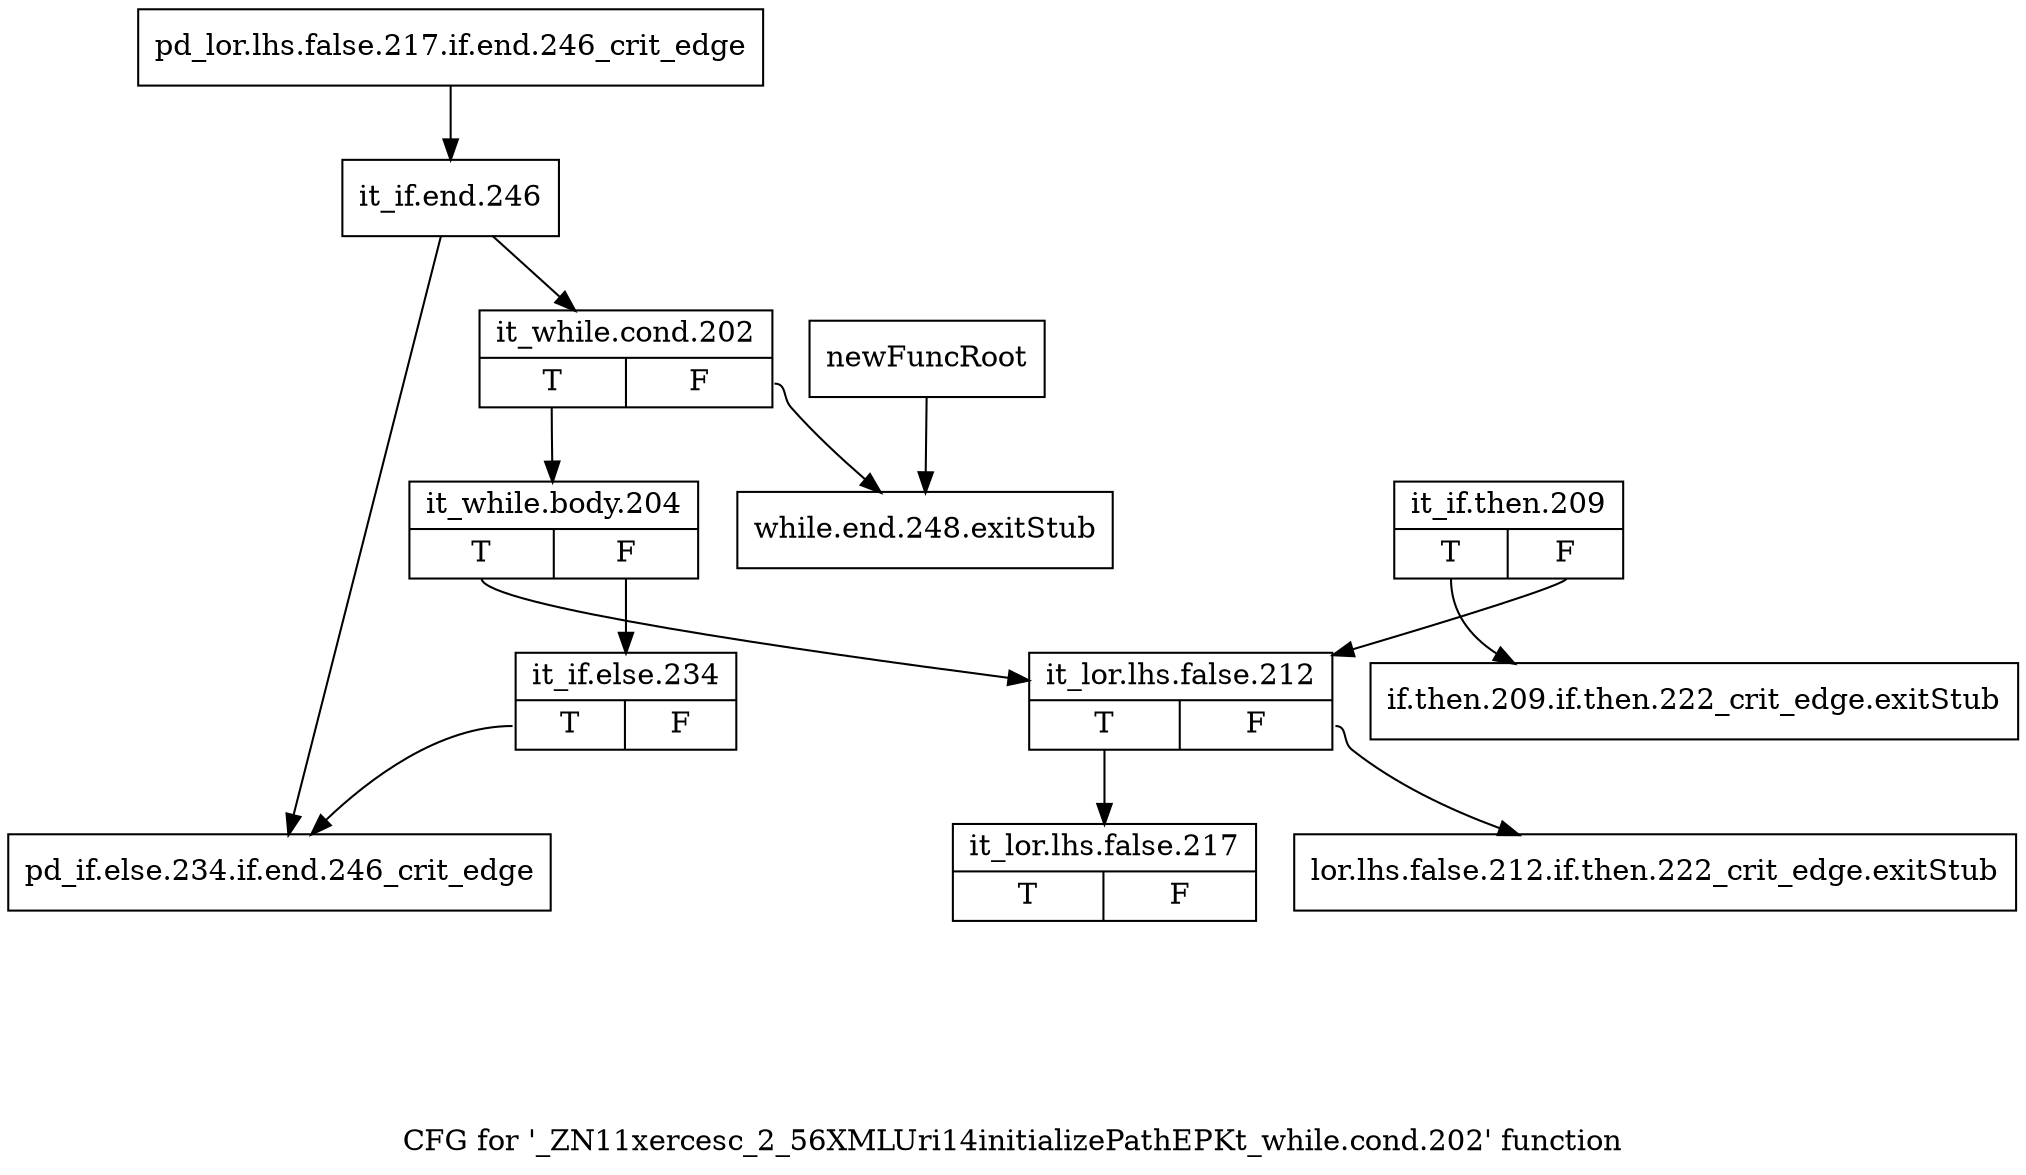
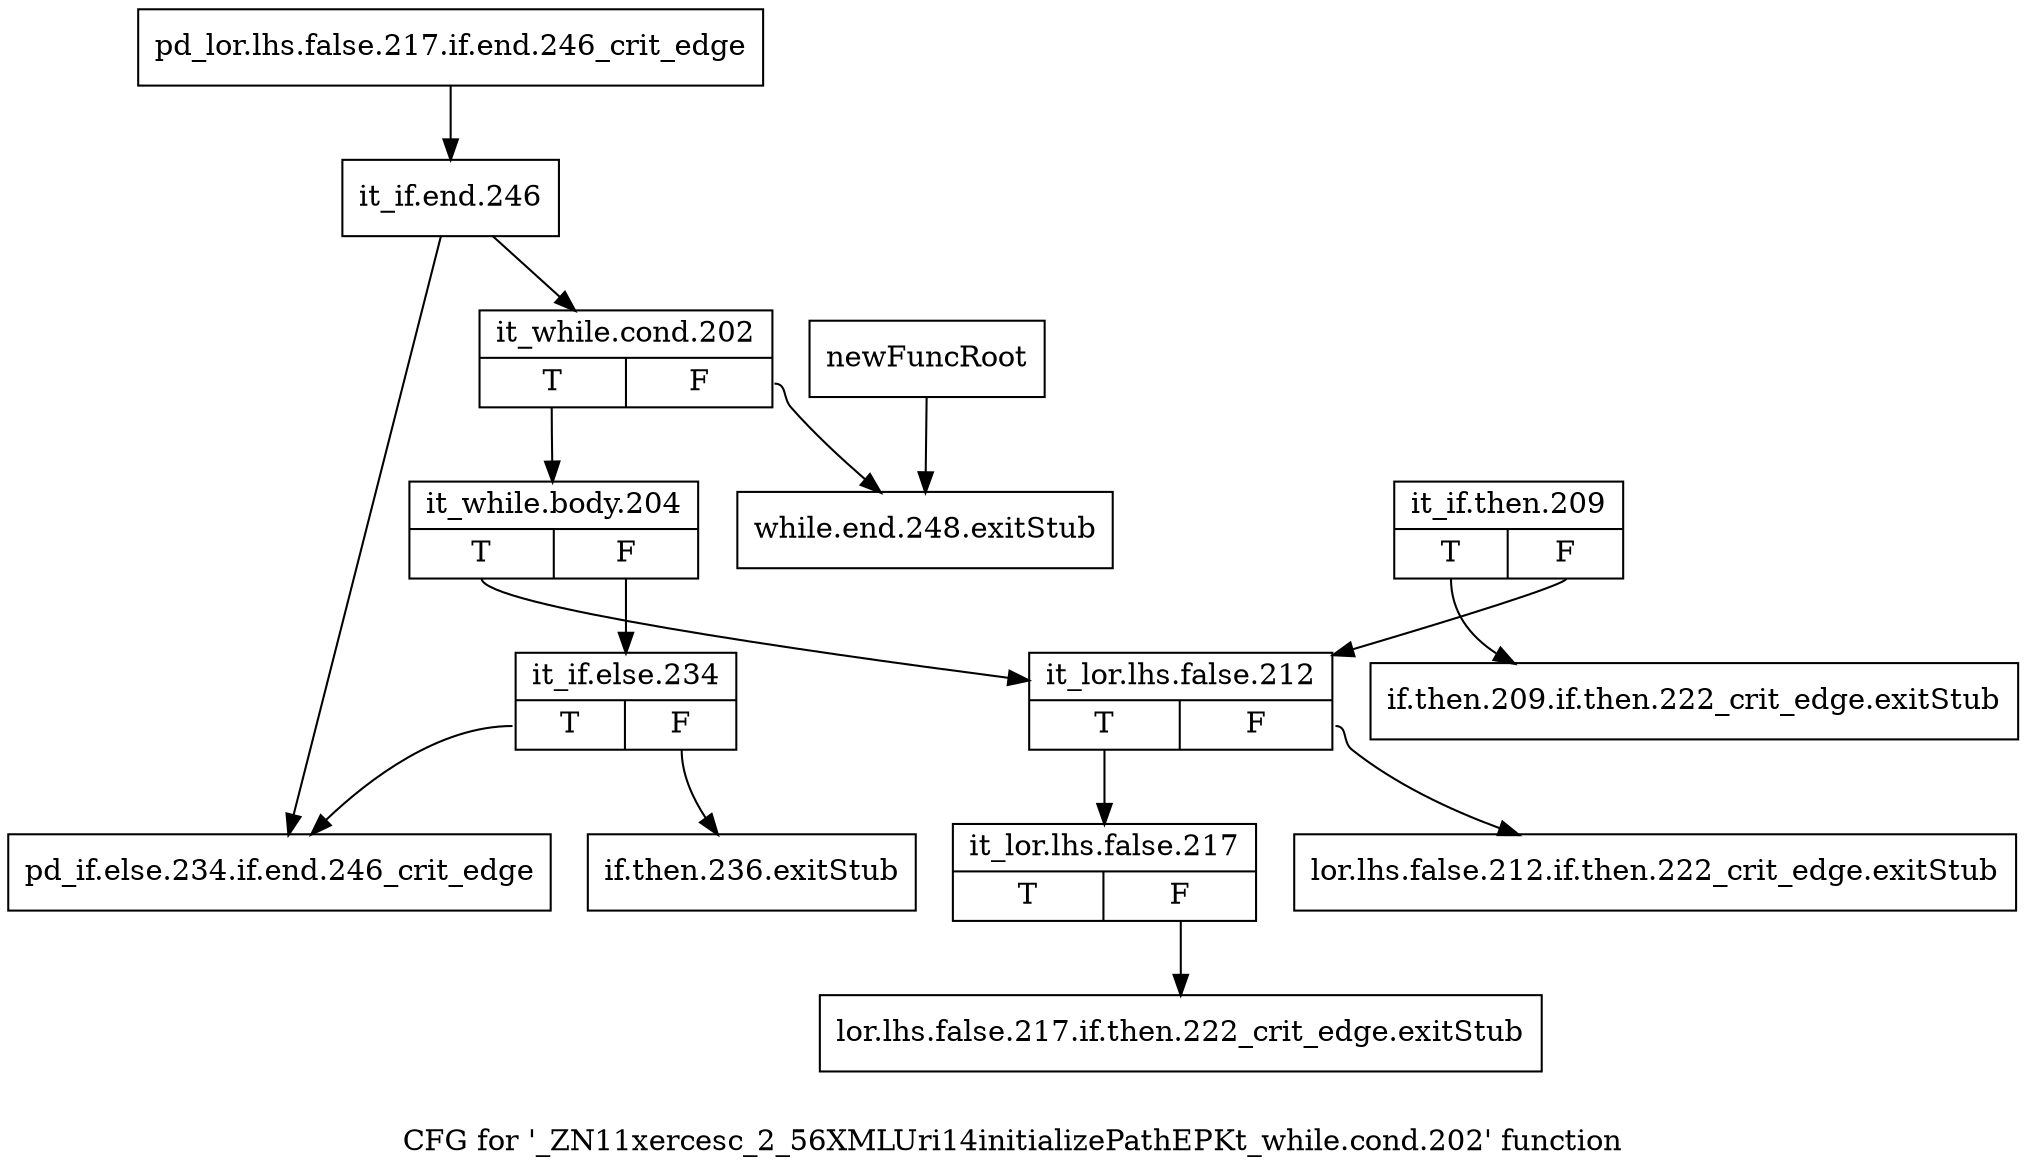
node "if.then.236.exitStub": added
node "lor.lhs.false.217.if.then.222_crit_edge.exitStub": added
